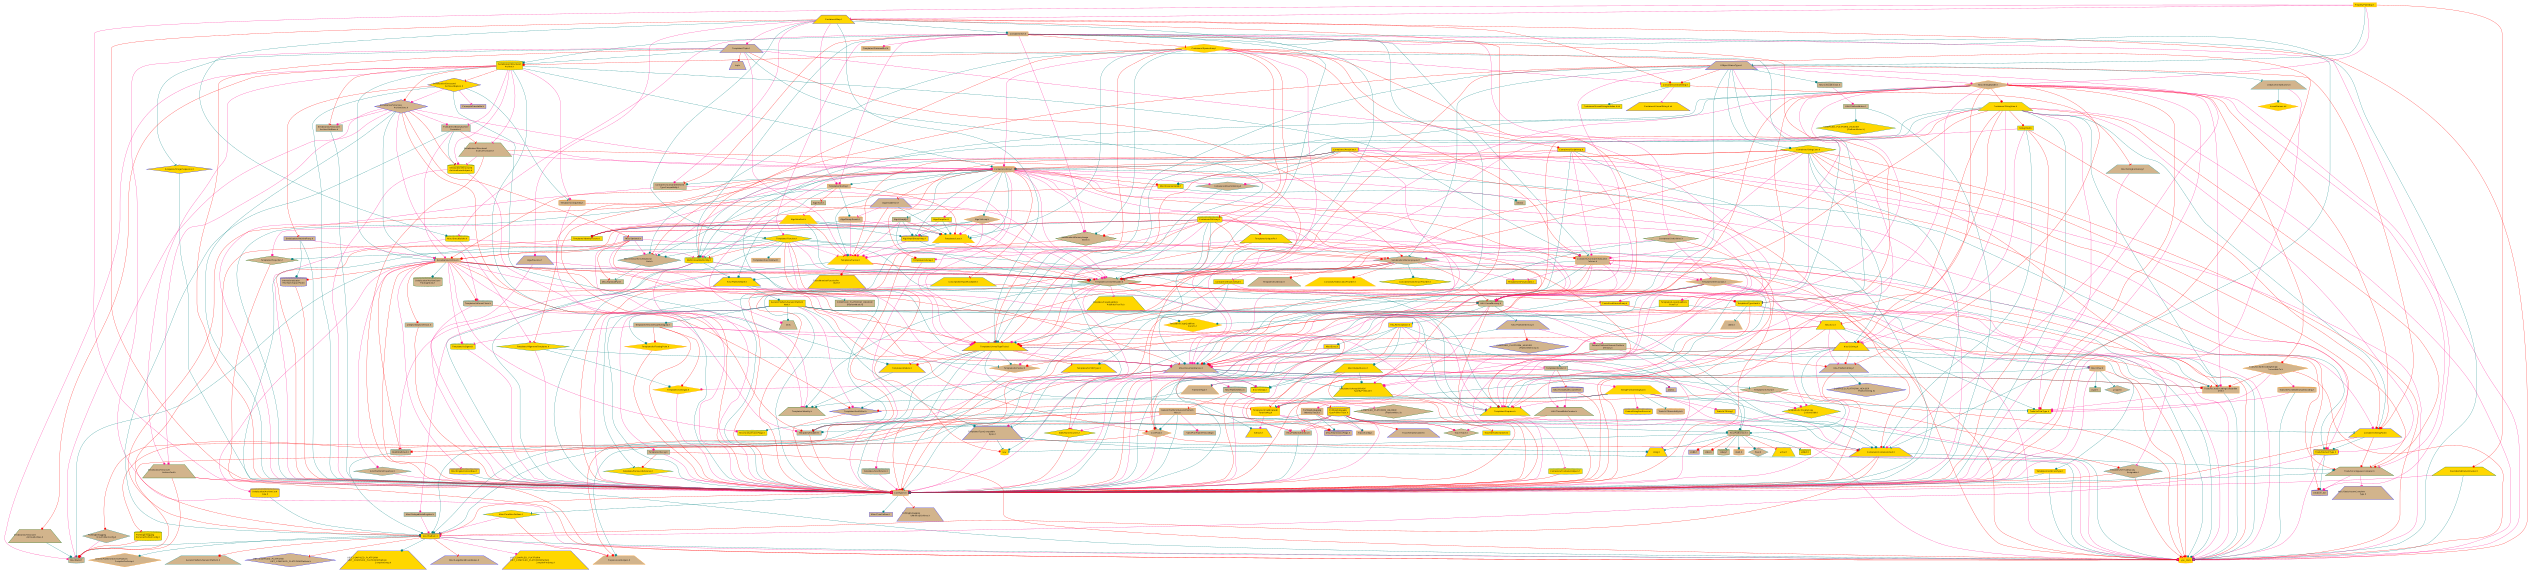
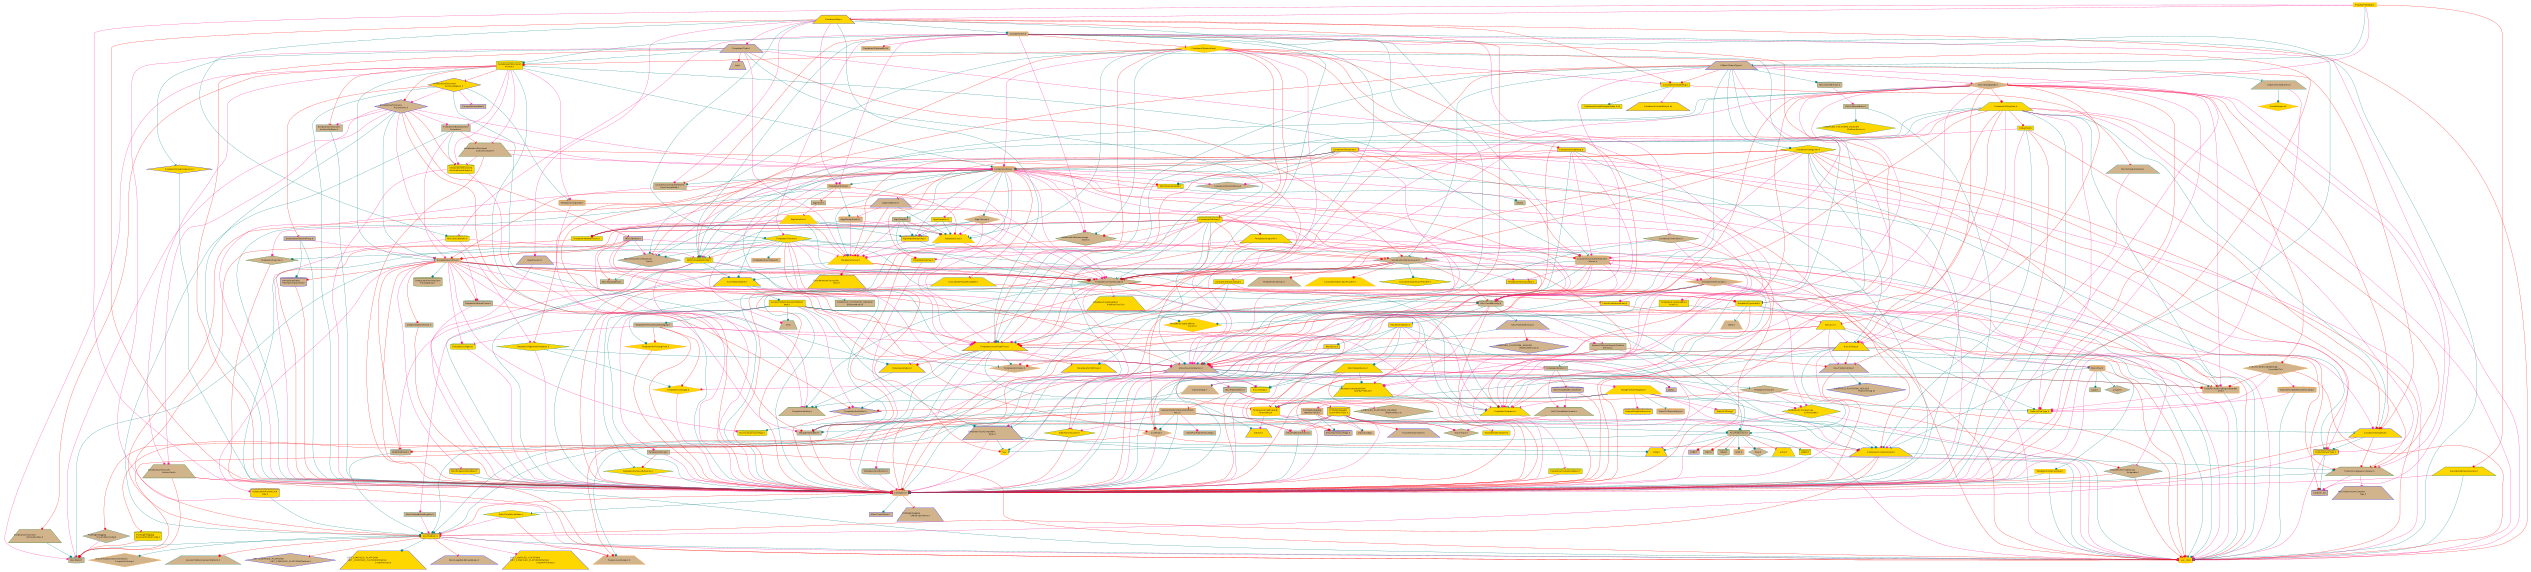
node "HAL/PlatformProperties.h": removed
